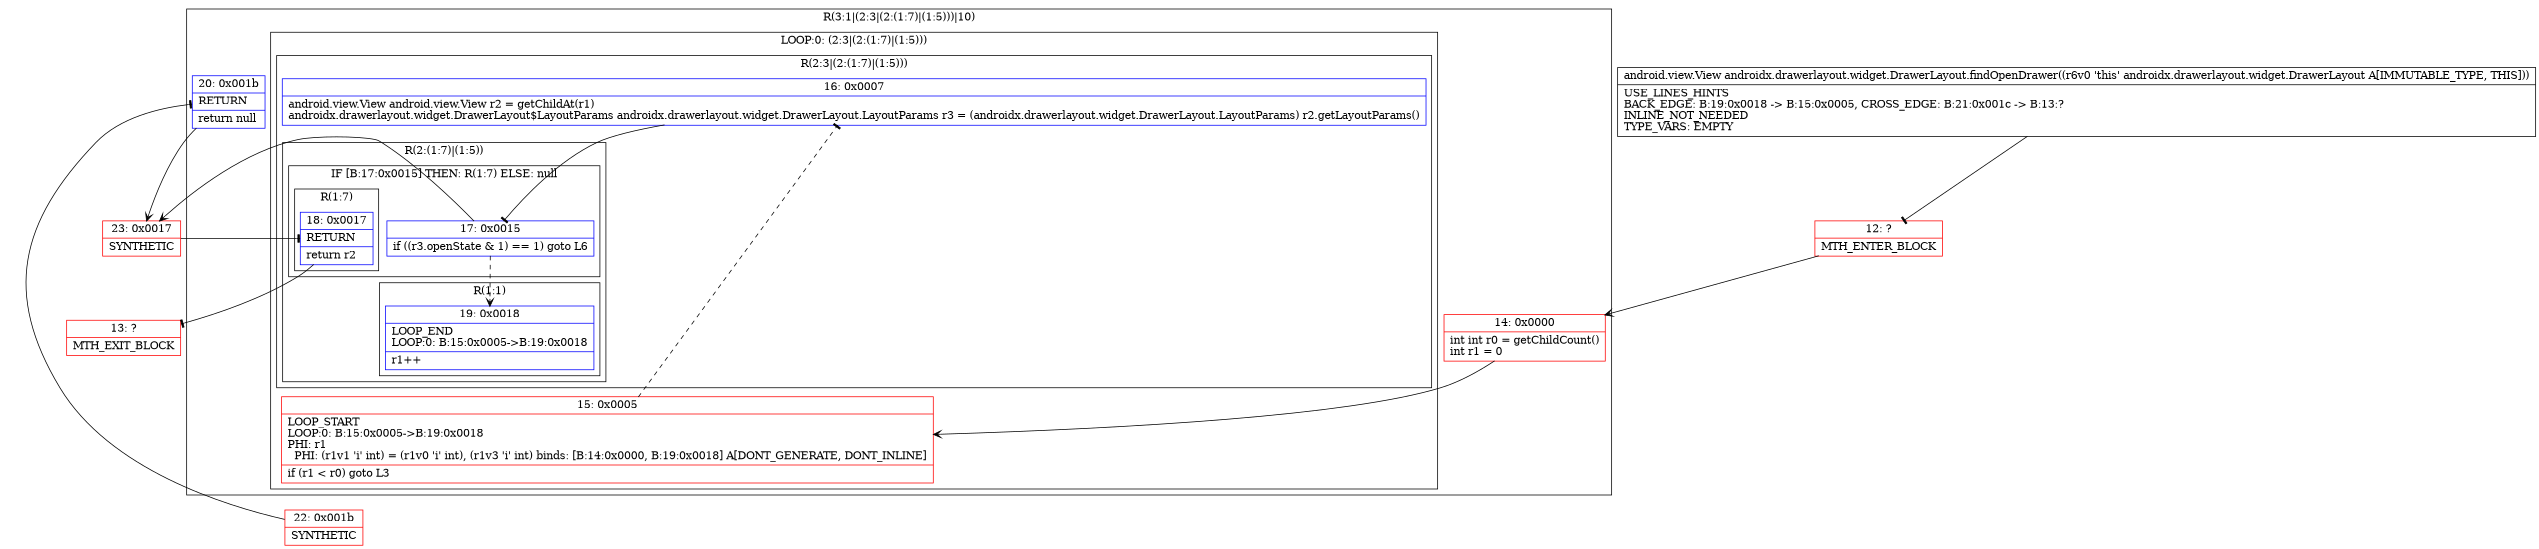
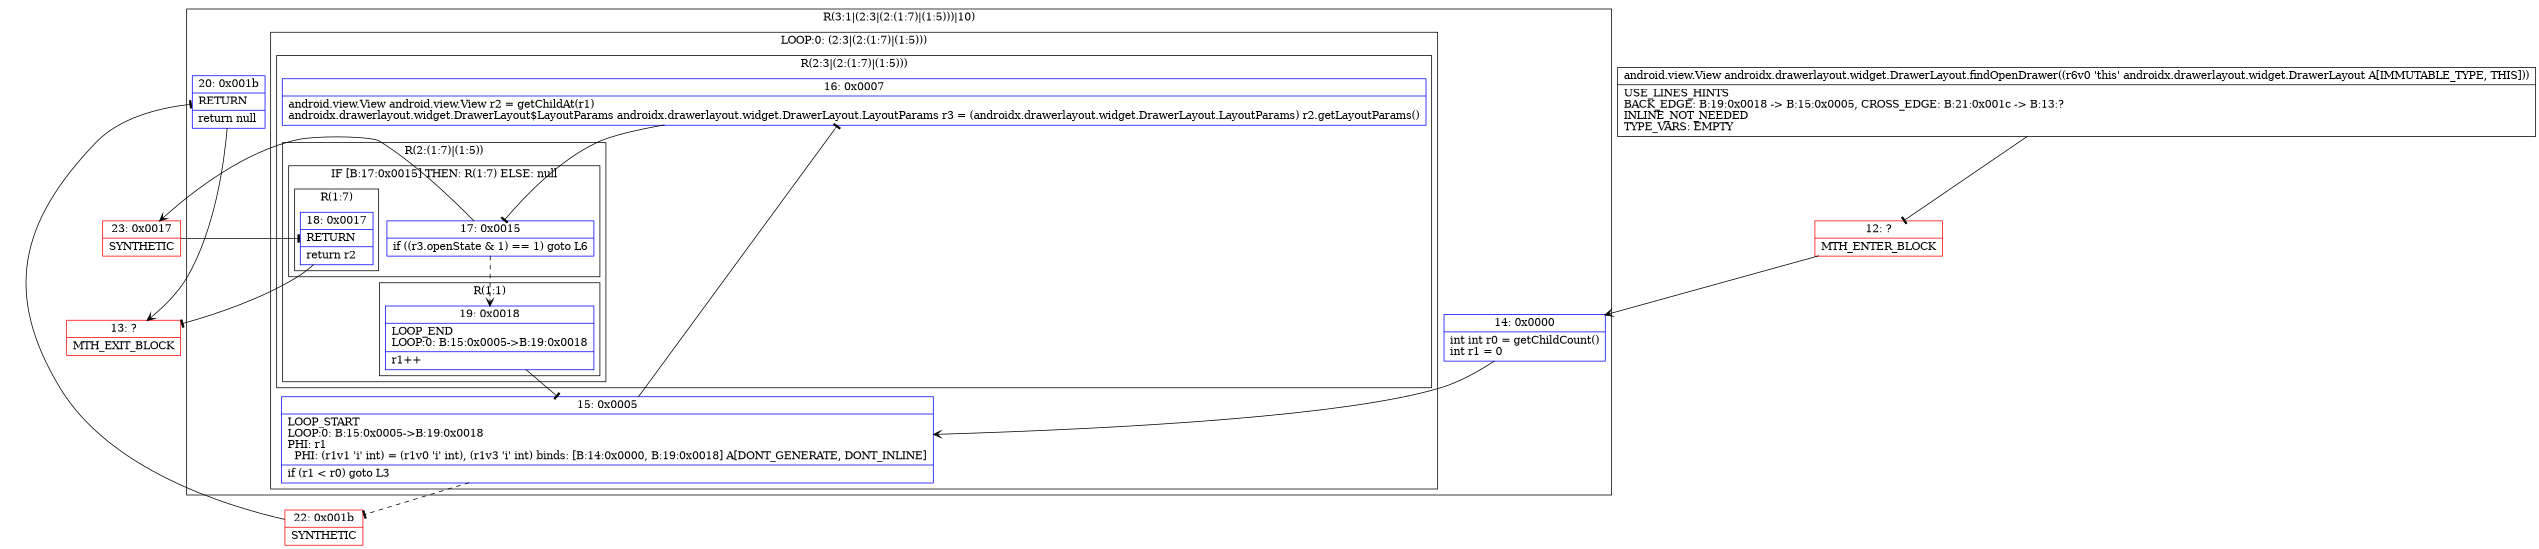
edge "20: 0x001b" -> "23: 0x0017": now "20: 0x001b" -> "13: ?"
edge "15: 0x0005" -> "16: 0x0007": style dashed -> solid
node "14: 0x0000": color red -> blue
edge "19: 0x0018" -> "15: 0x0005": added
node "15: 0x0005": color red -> blue
edge "15: 0x0005" -> "22: 0x001b": added
